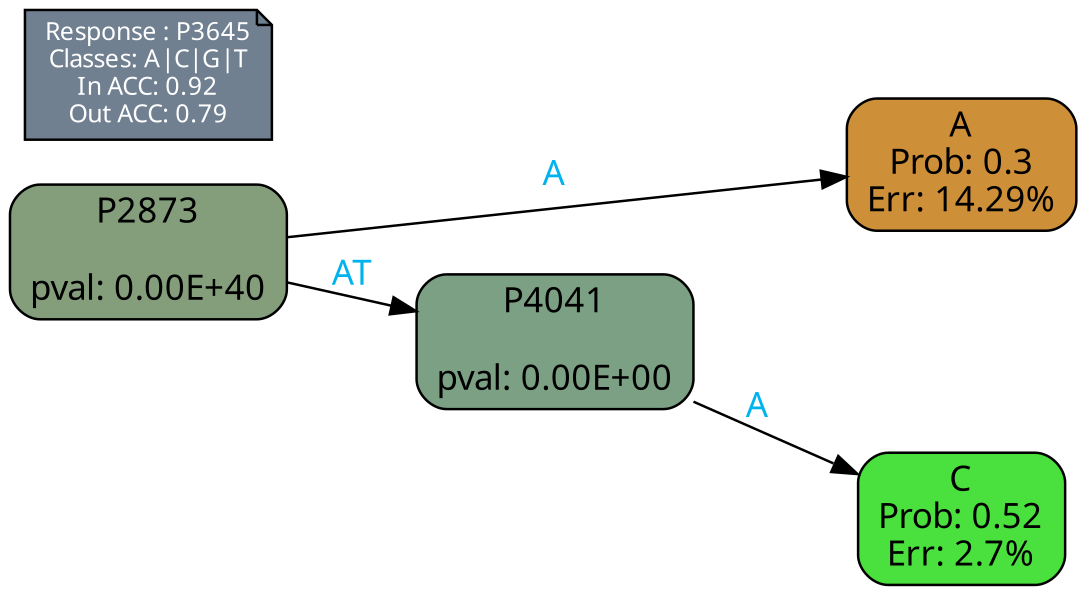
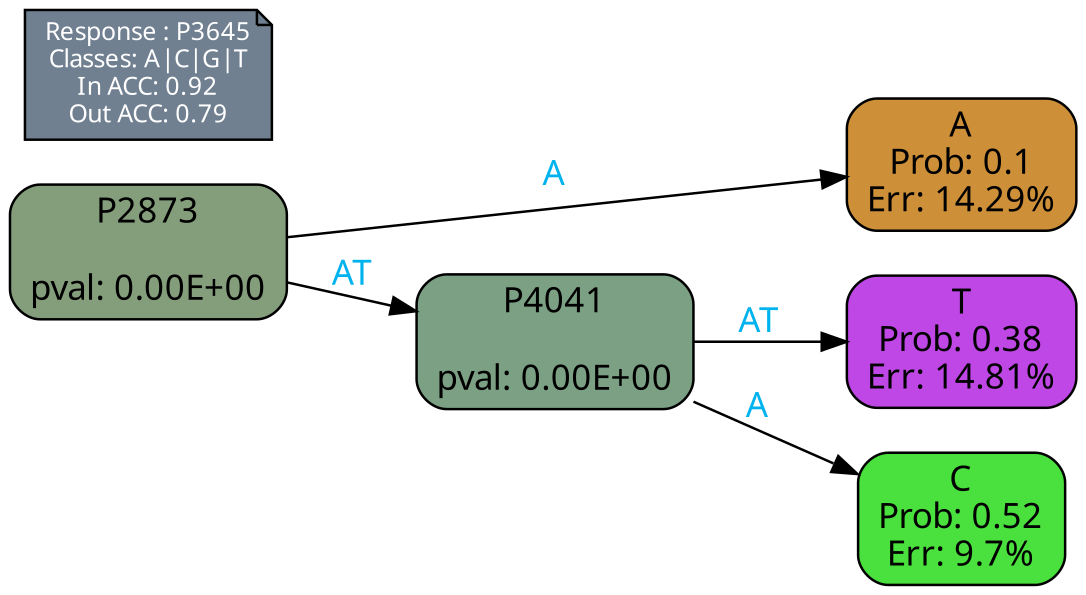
node "A Prob: 0.3 Err: 14.29%": label "A Prob: 0.3 Err: 14.29%" -> "A Prob: 0.1 Err: 14.29%"
node "P2873 pval: 0.00E+40": label "P2873 pval: 0.00E+40" -> "P2873 pval: 0.00E+00"
node "T Prob: 0.38 Err: 14.81%": added
node "C Prob: 0.52 Err: 2.7%": label "C Prob: 0.52 Err: 2.7%" -> "C Prob: 0.52 Err: 9.7%"
